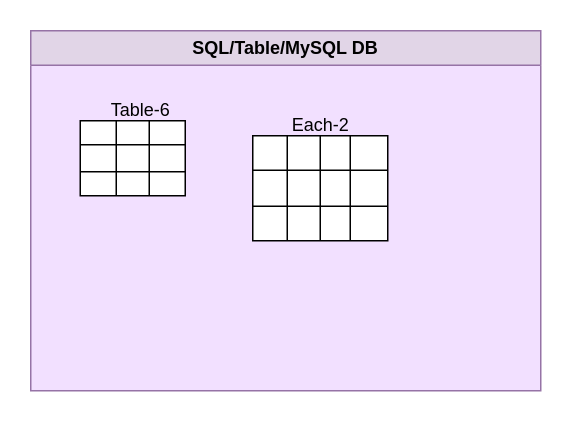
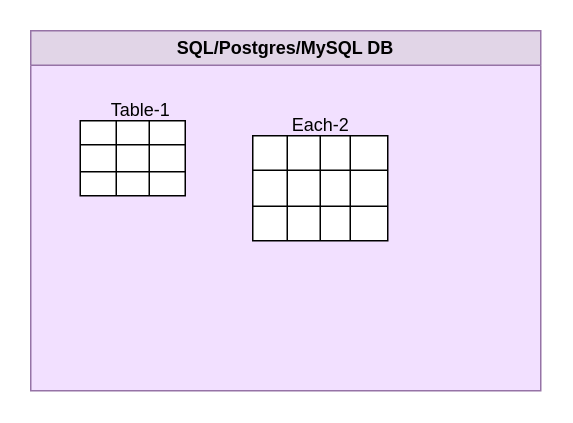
node "SQL/Table/MySQL DB": label "SQL/Table/MySQL DB" -> "SQL/Postgres/MySQL DB"
node "Table-6": label "Table-6" -> "Table-1"
